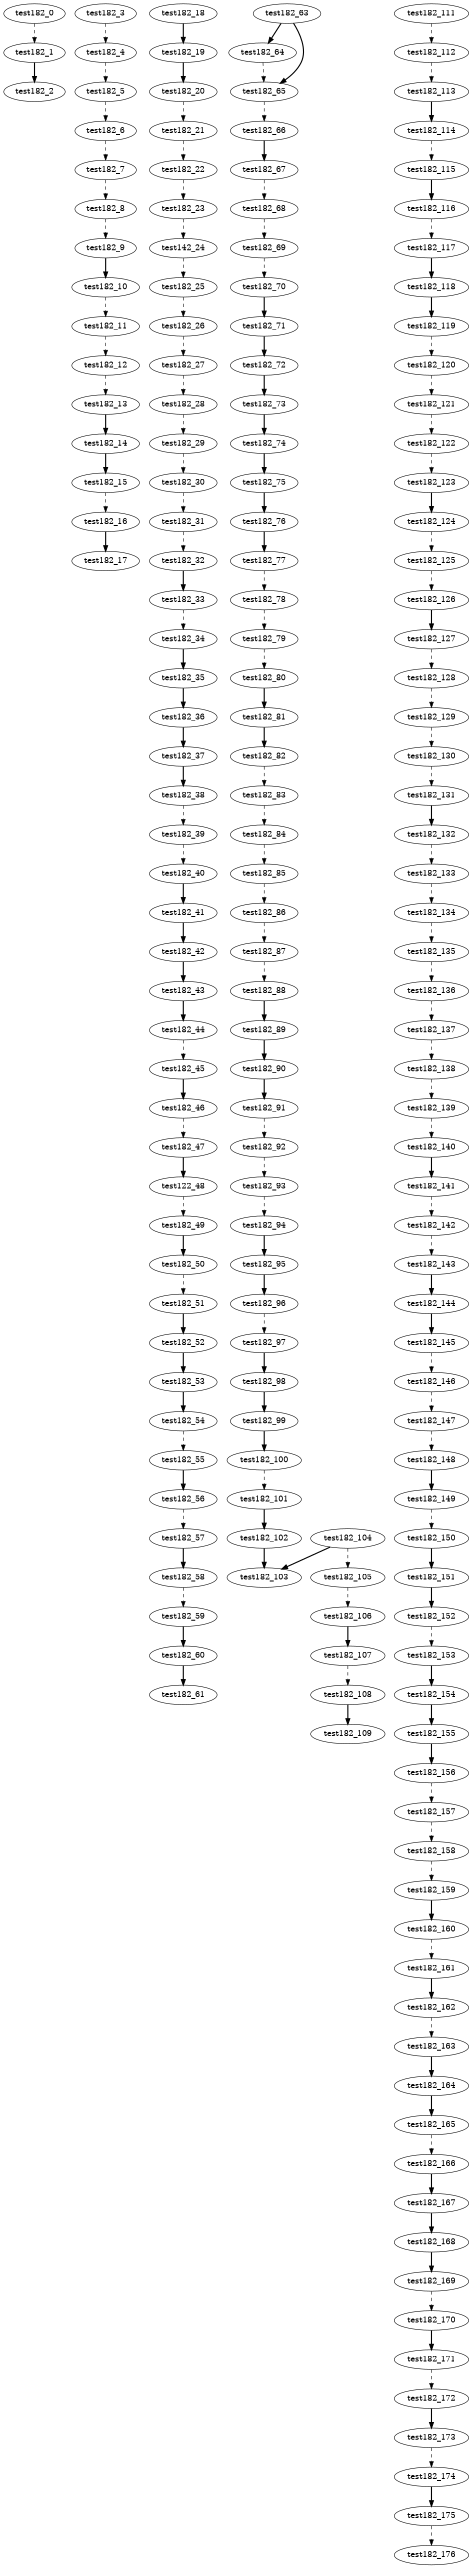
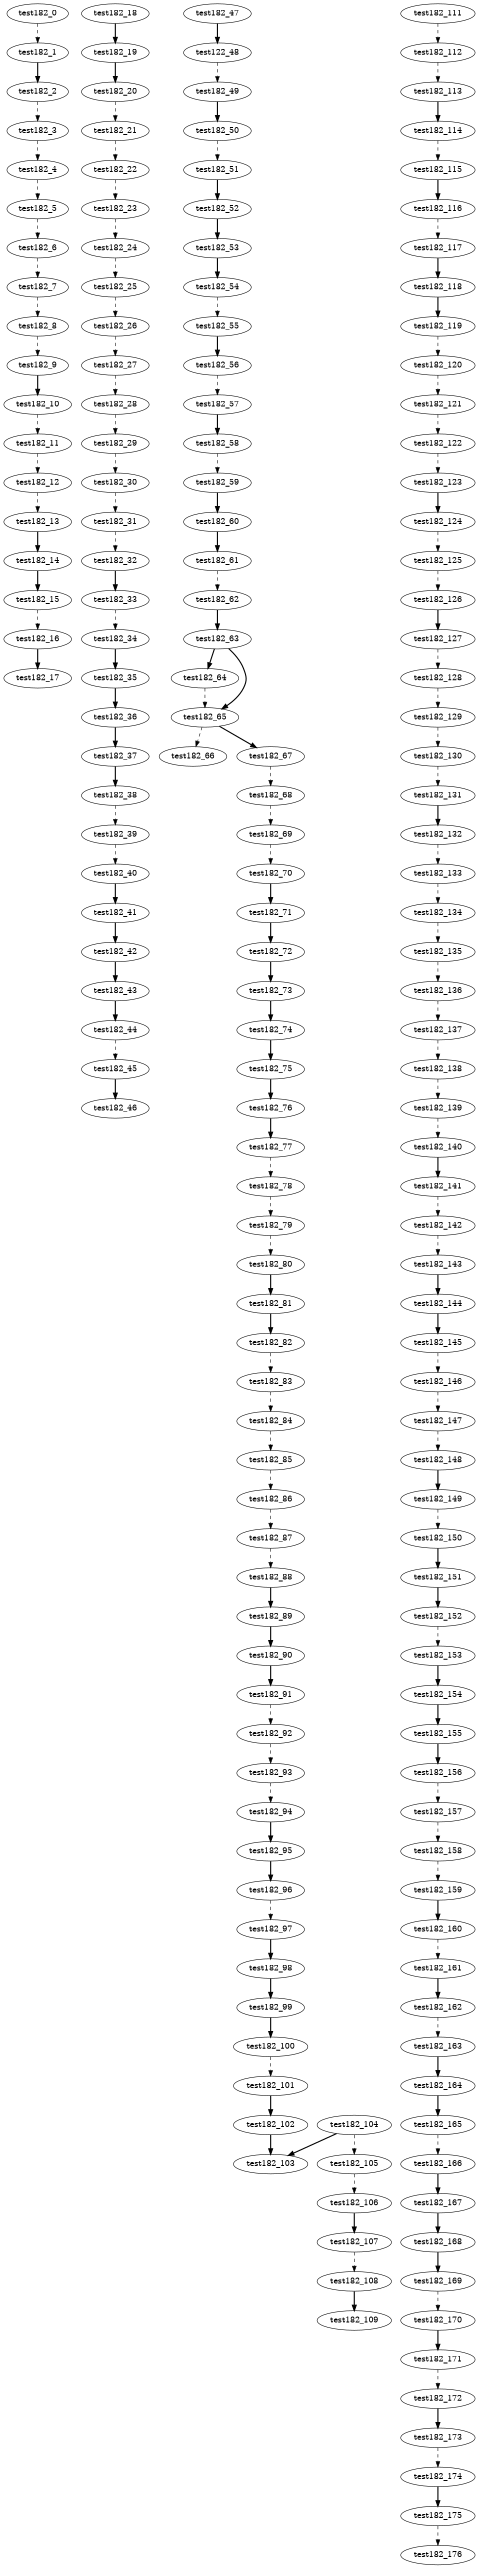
edge "test182_2" -> "test182_3": added
edge "test182_66" -> "test182_67": now "test182_65" -> "test182_67"
node "test142_24": label "test142_24" -> "test182_24"
node "test182_62": added
edge "test182_46" -> "test182_47": removed
